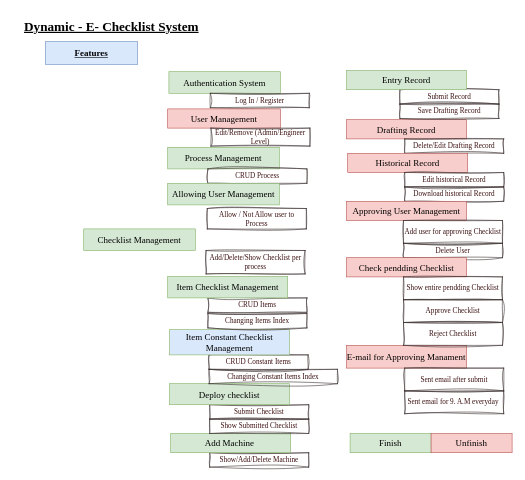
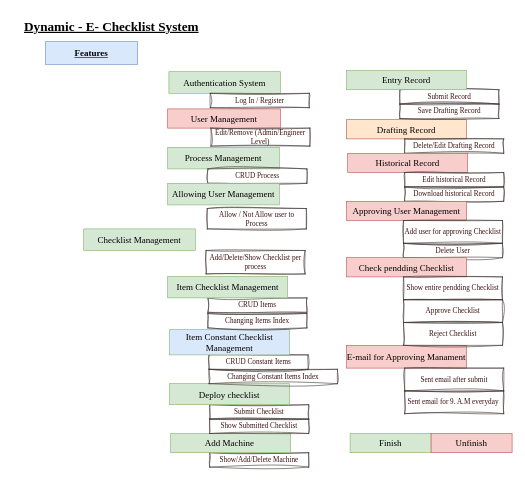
node "Drafting Record": fillcolor #f8cecc -> #ffe6cc
